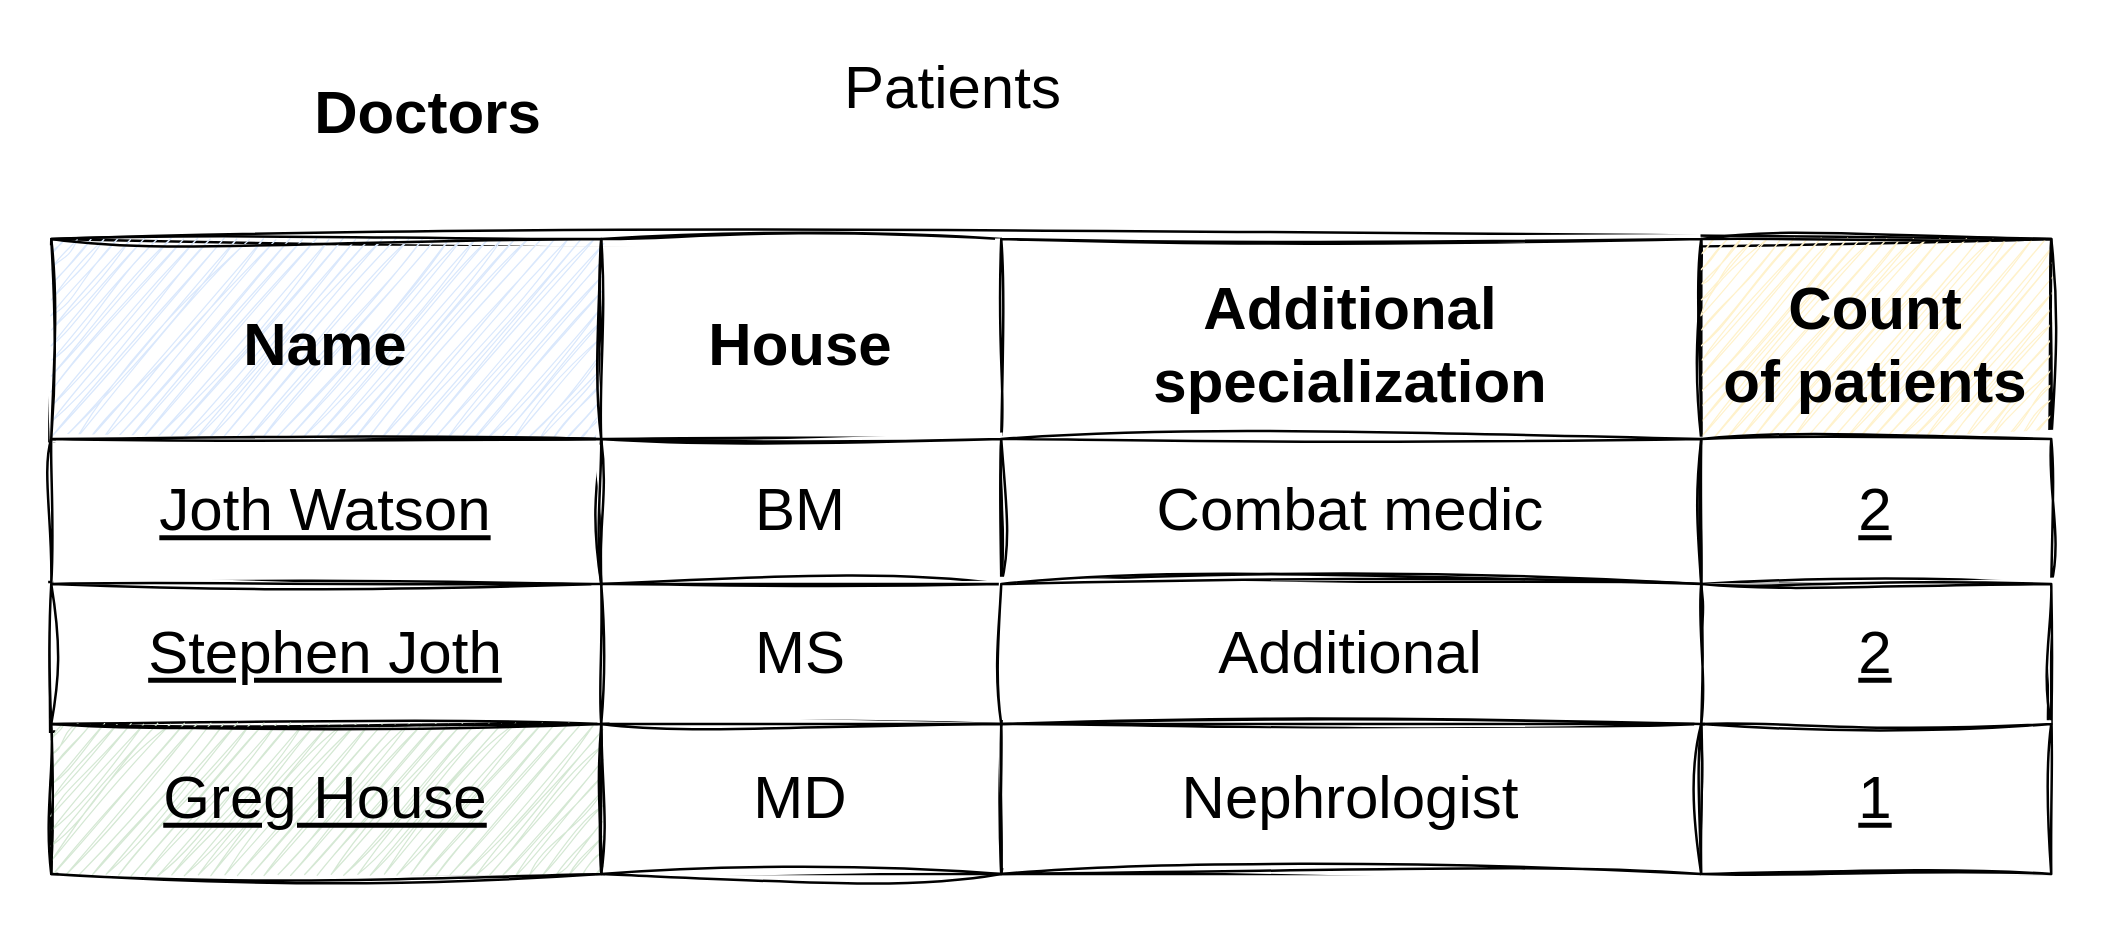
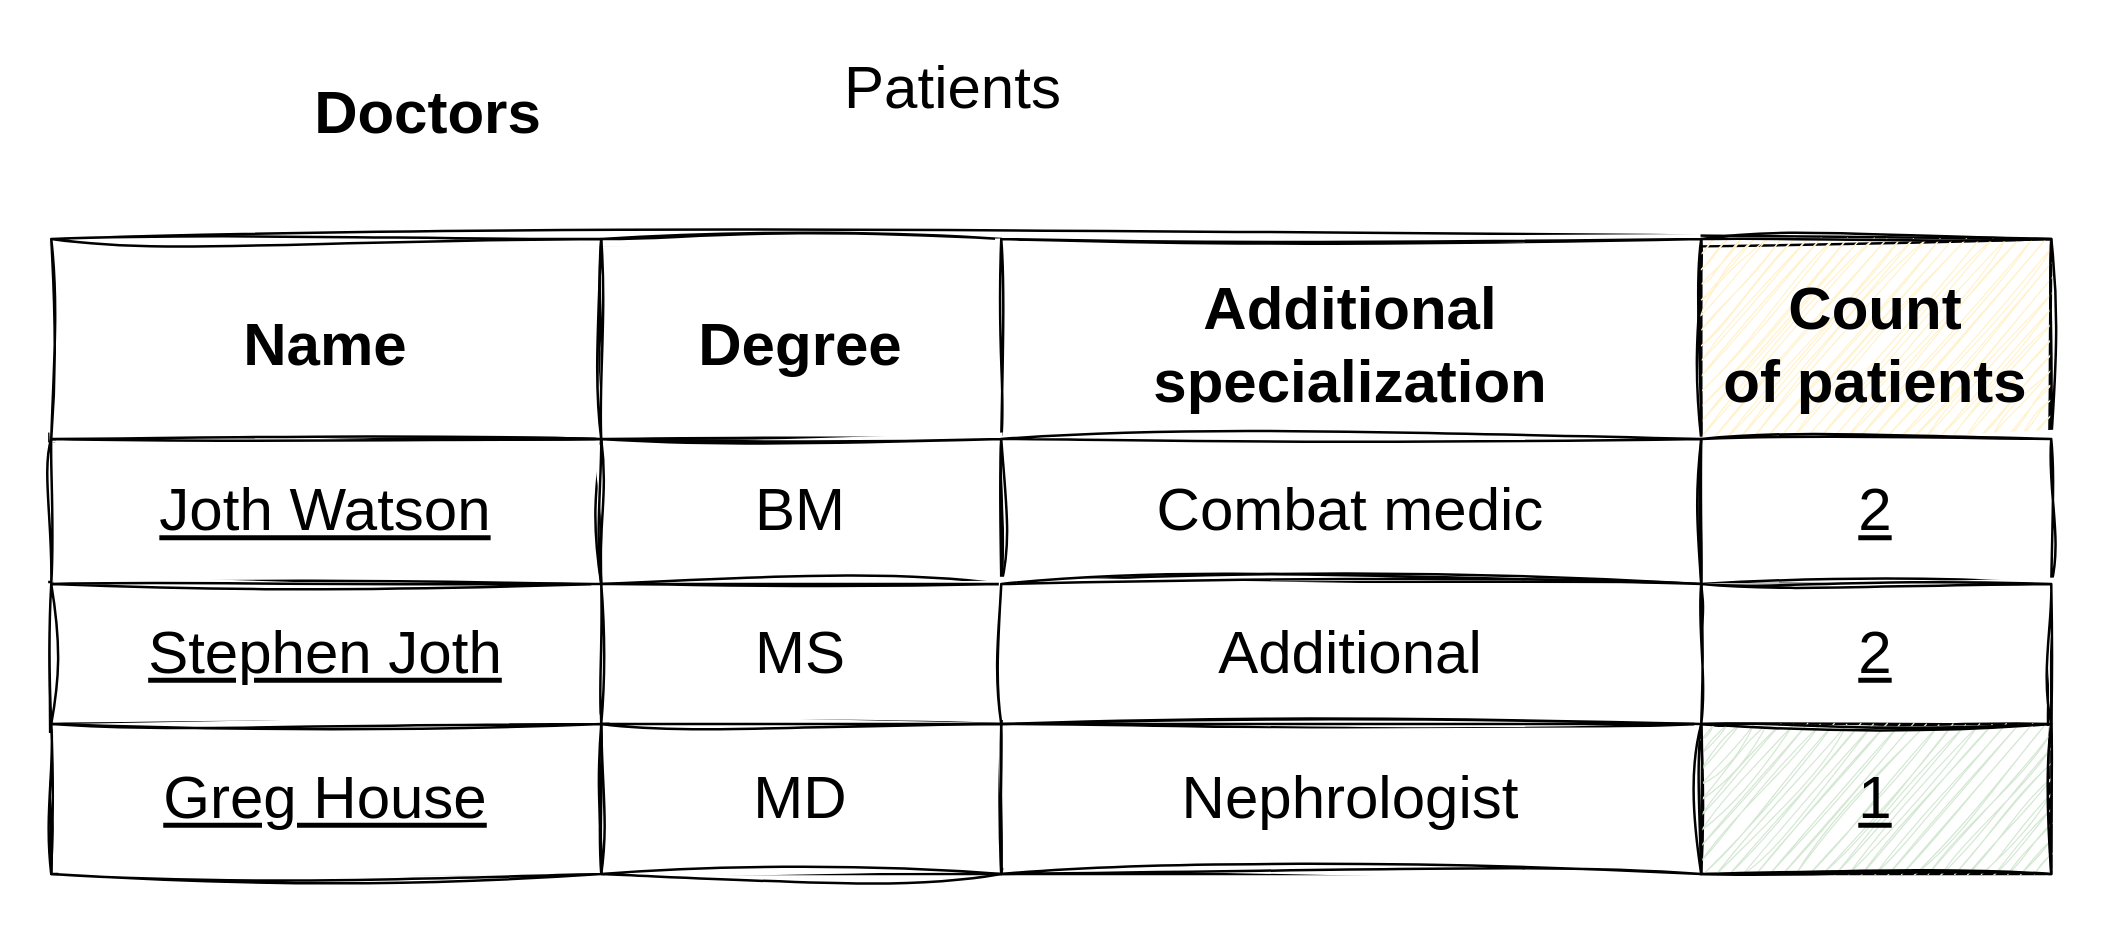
node "Name": fillcolor #dae8fc -> #ffffff
node "House": label "House" -> "Degree"
node "Greg House": fillcolor #d5e8d4 -> #ffffff
node "1": fillcolor #ffffff -> #d5e8d4
